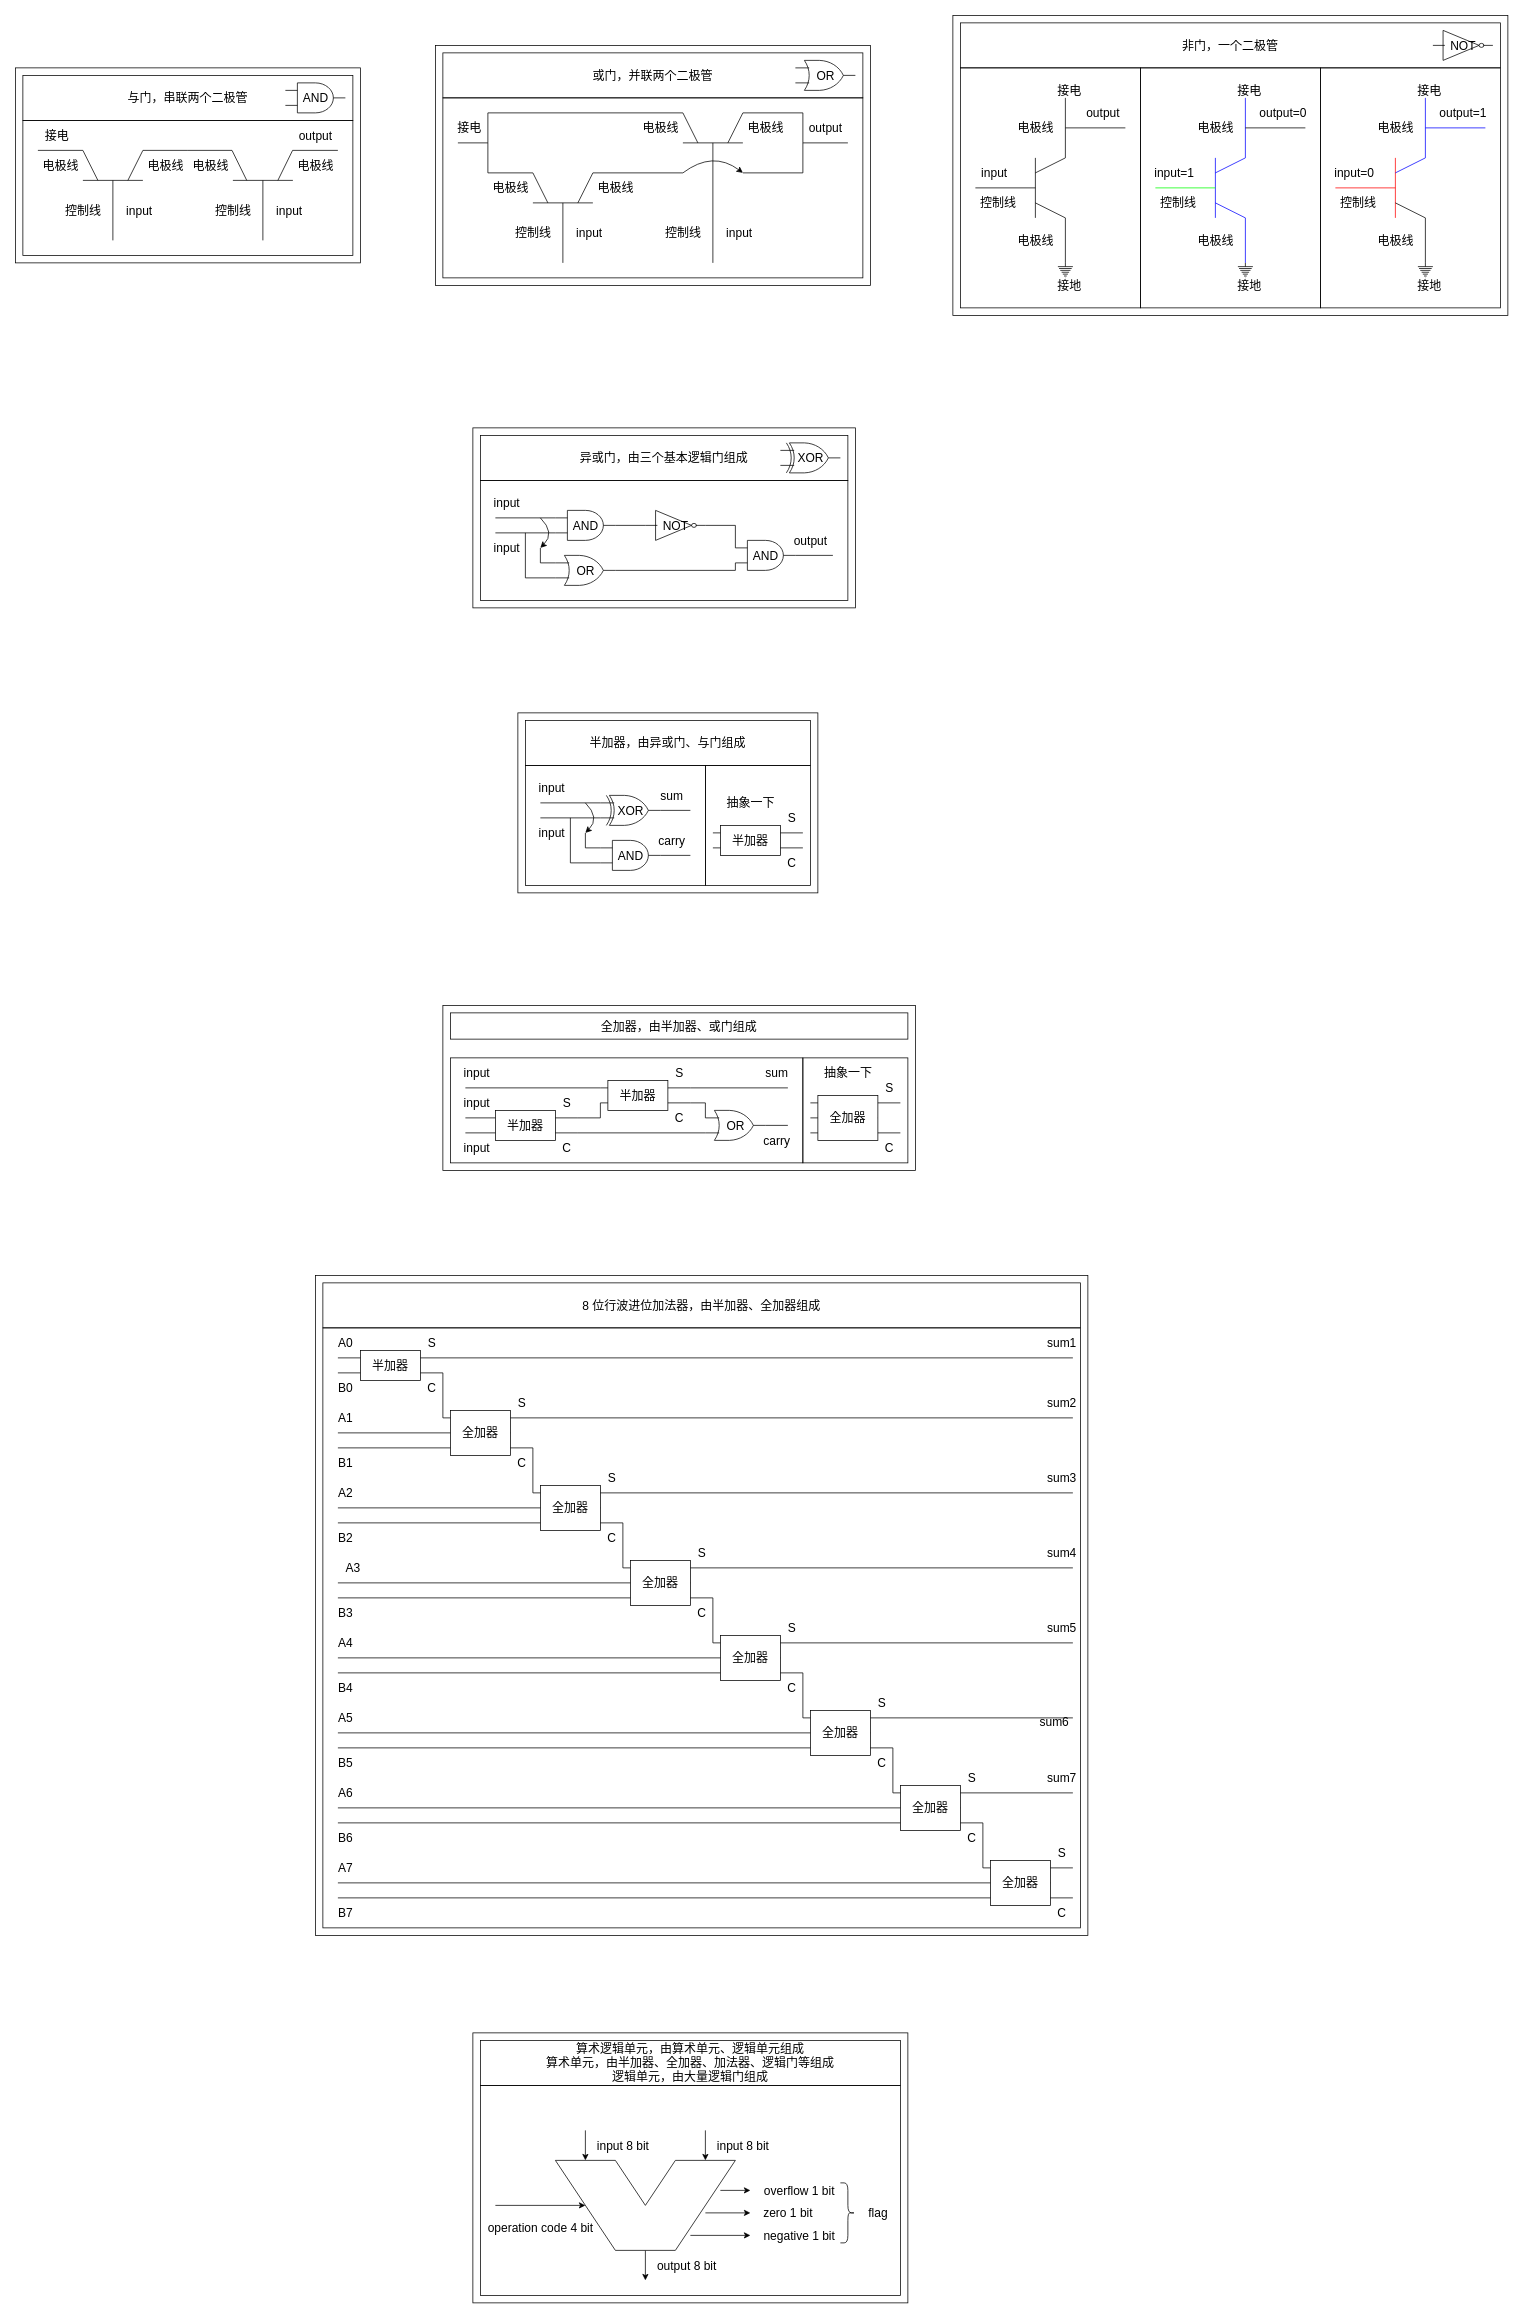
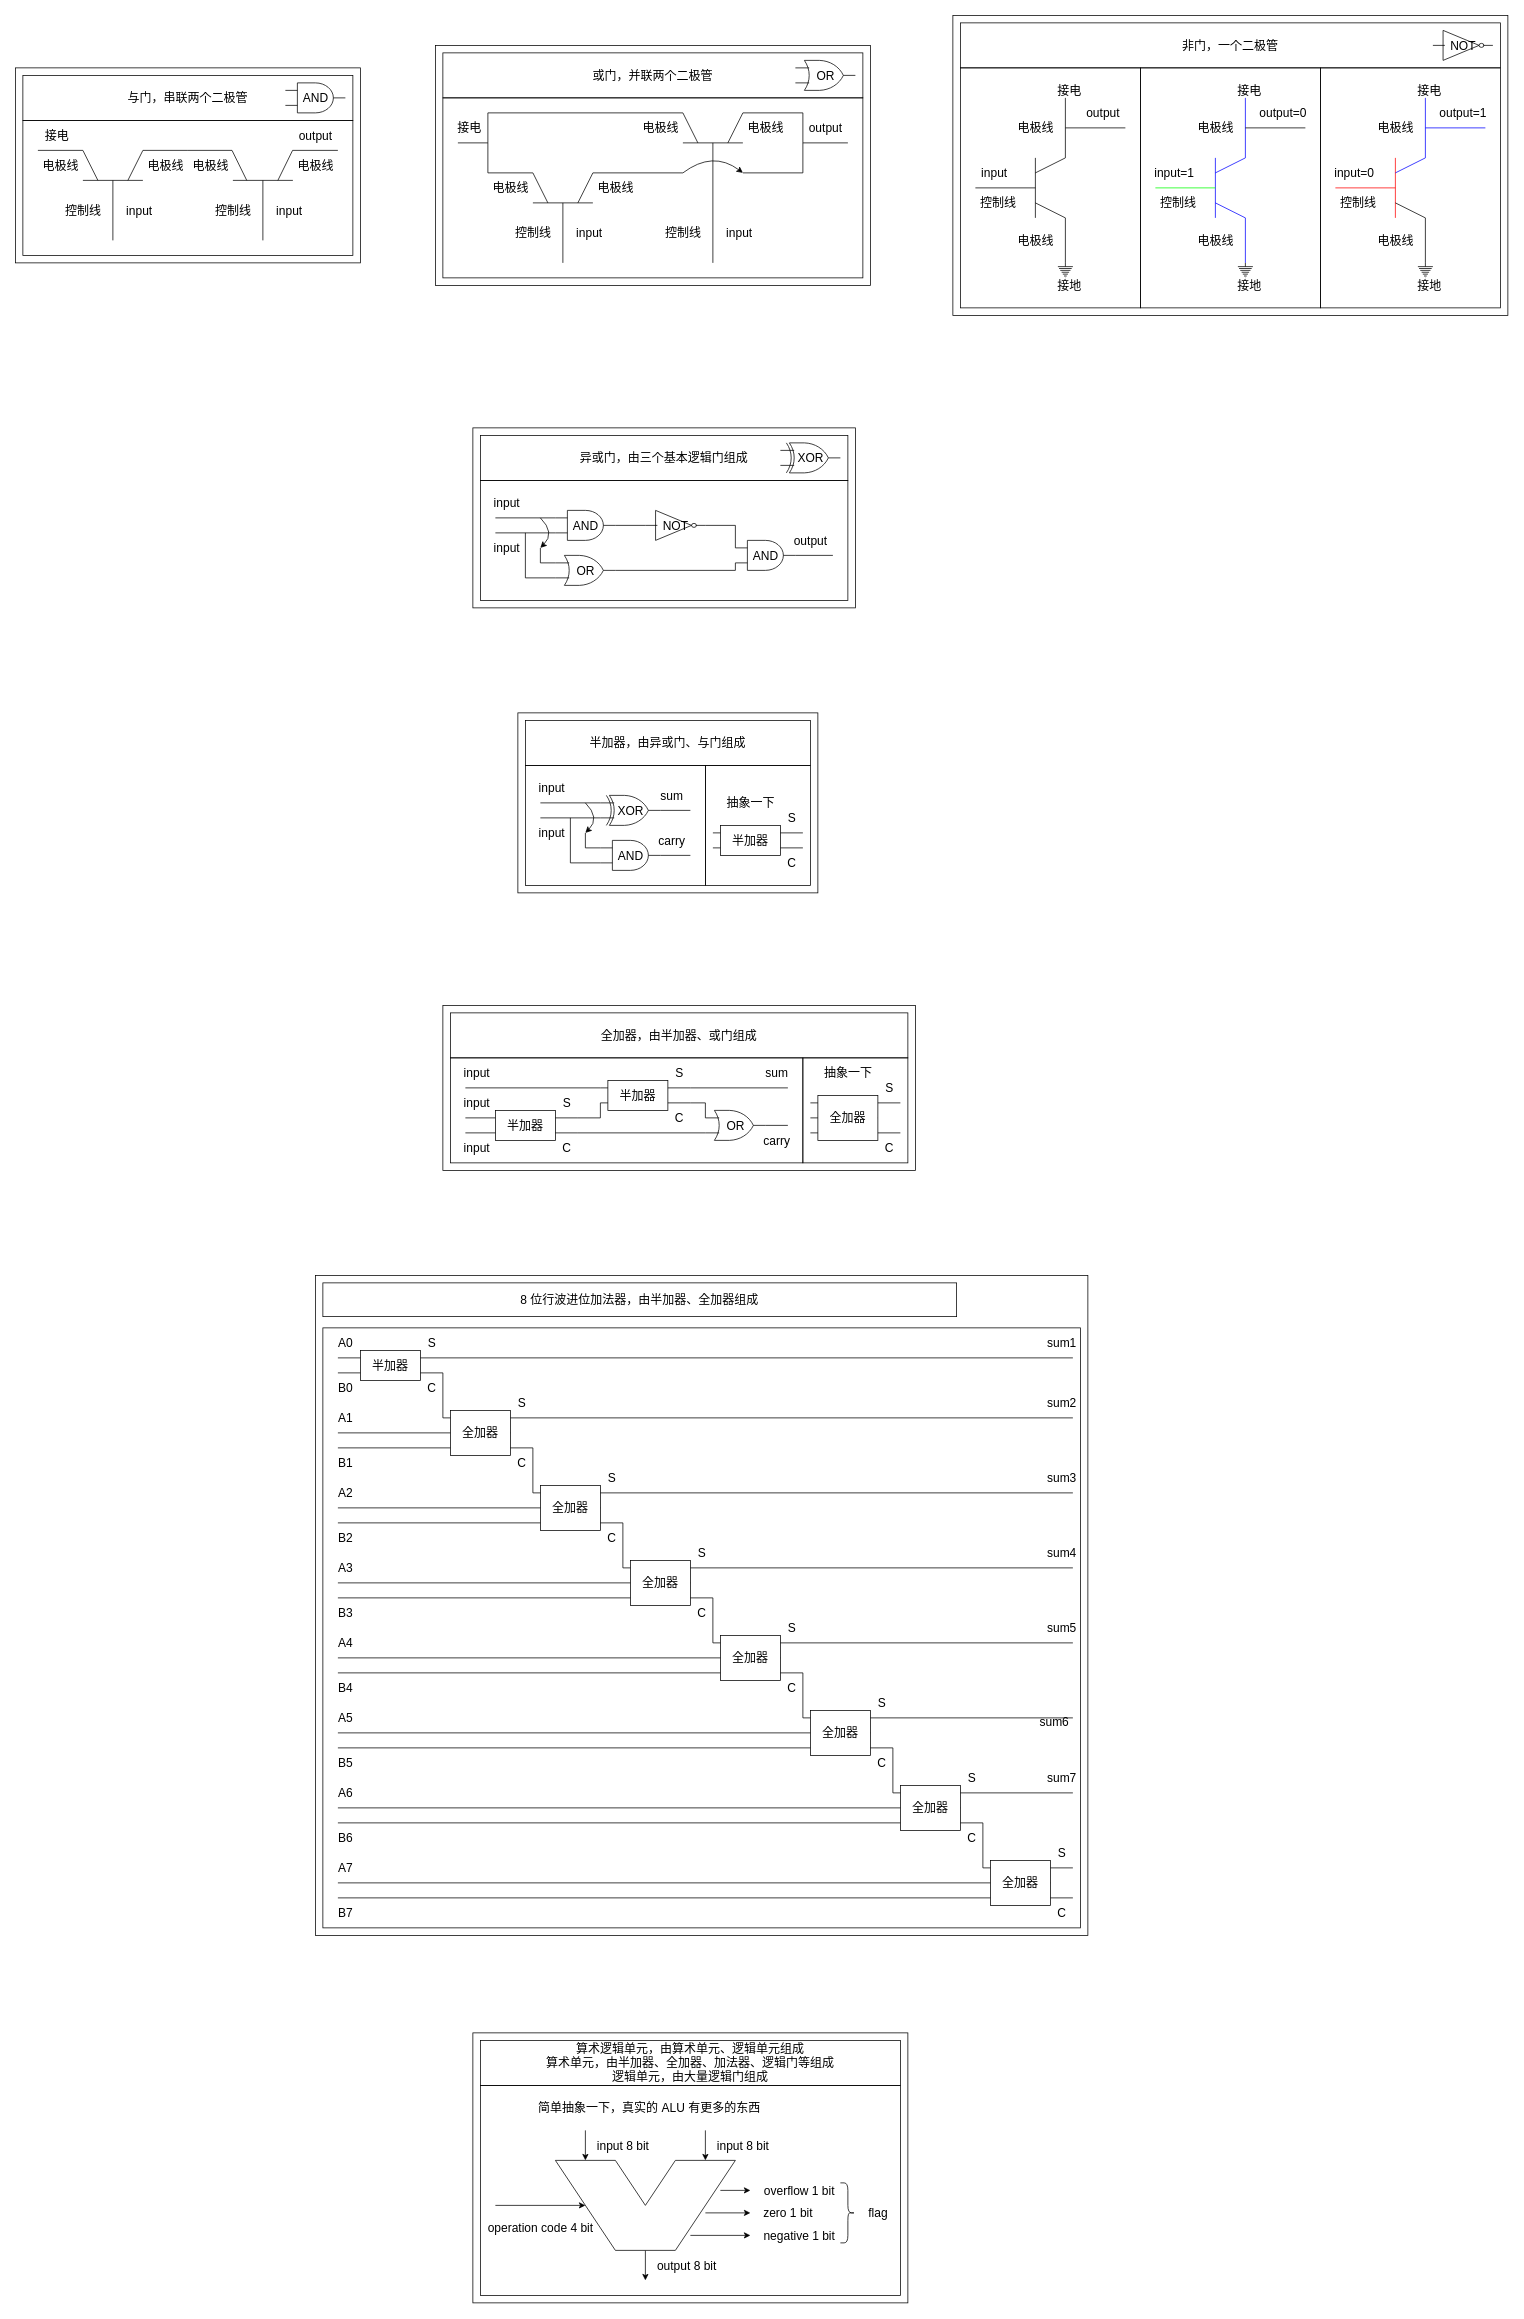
node "全加器，由半加器、或门组成": size 458x26 -> 458x45
node "8 位行波进位加法器，由半加器、全加器组成": size 758x45 -> 634x34
node "A3": moved (353, 1568) -> (345, 1568)
node "简单抽象一下，真实的 ALU 有更多的东西": added
